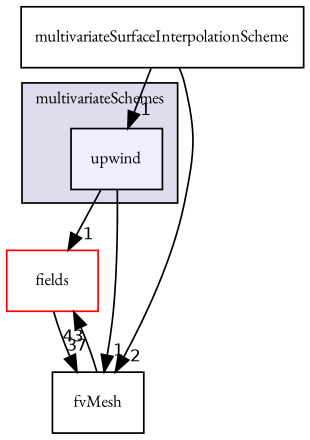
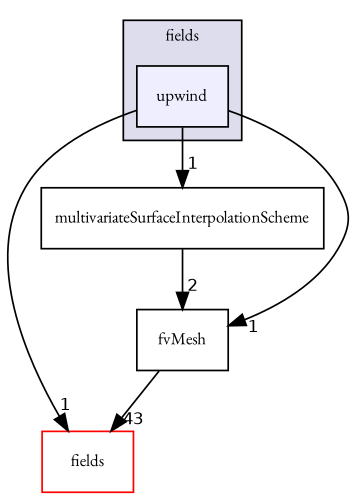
edge "multivariateSurfaceInterpolationScheme" -> "upwind": reversed
cluster "multivariateSchemes": label "multivariateSchemes" -> "fields"
edge "fields" -> "fvMesh": removed
